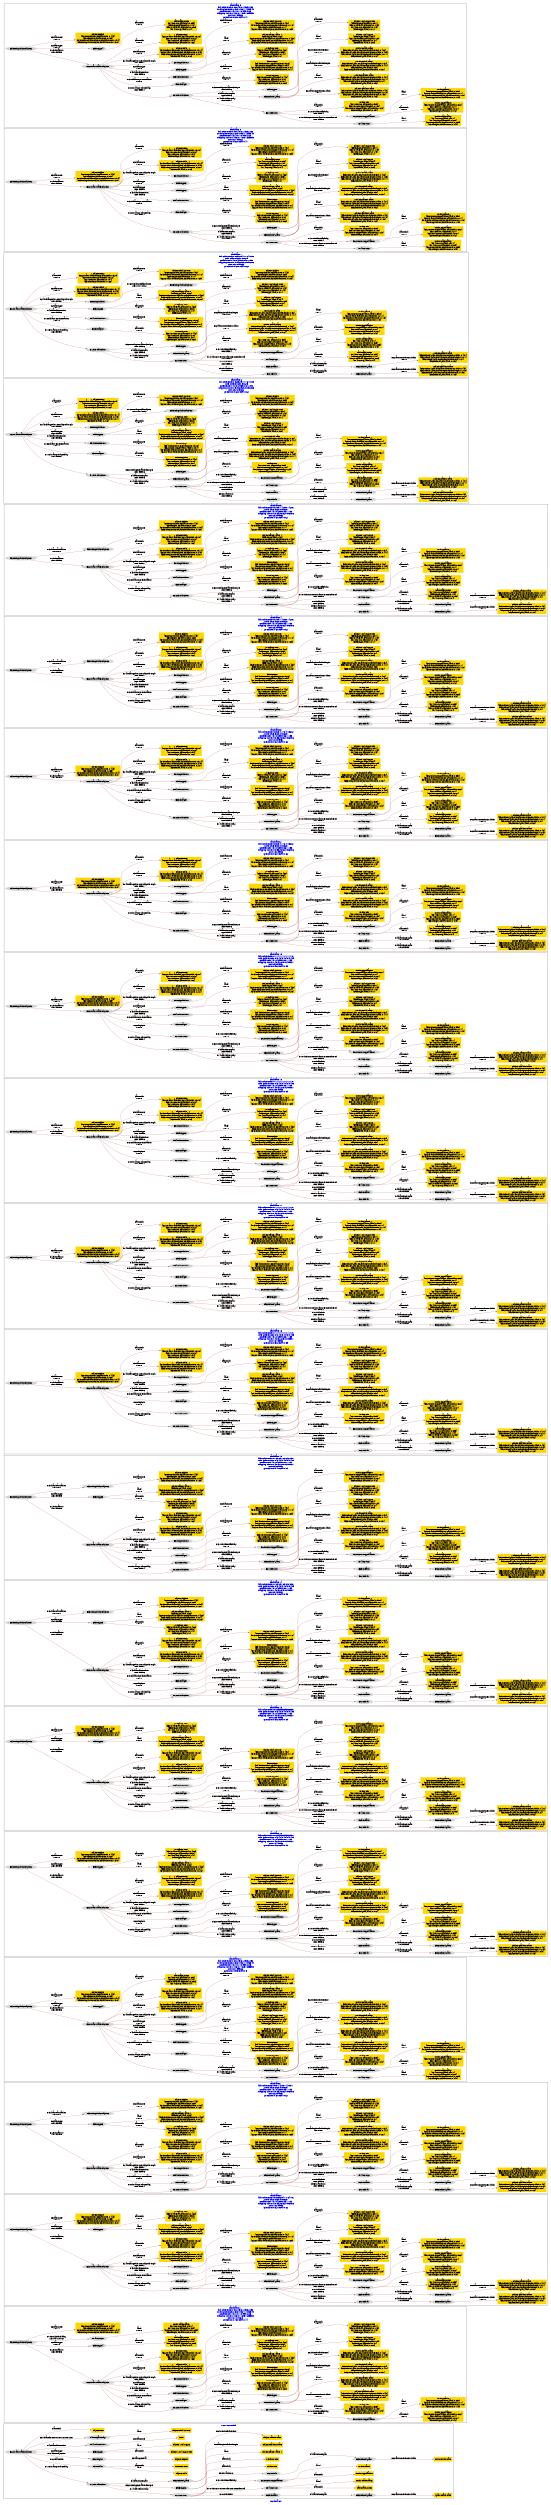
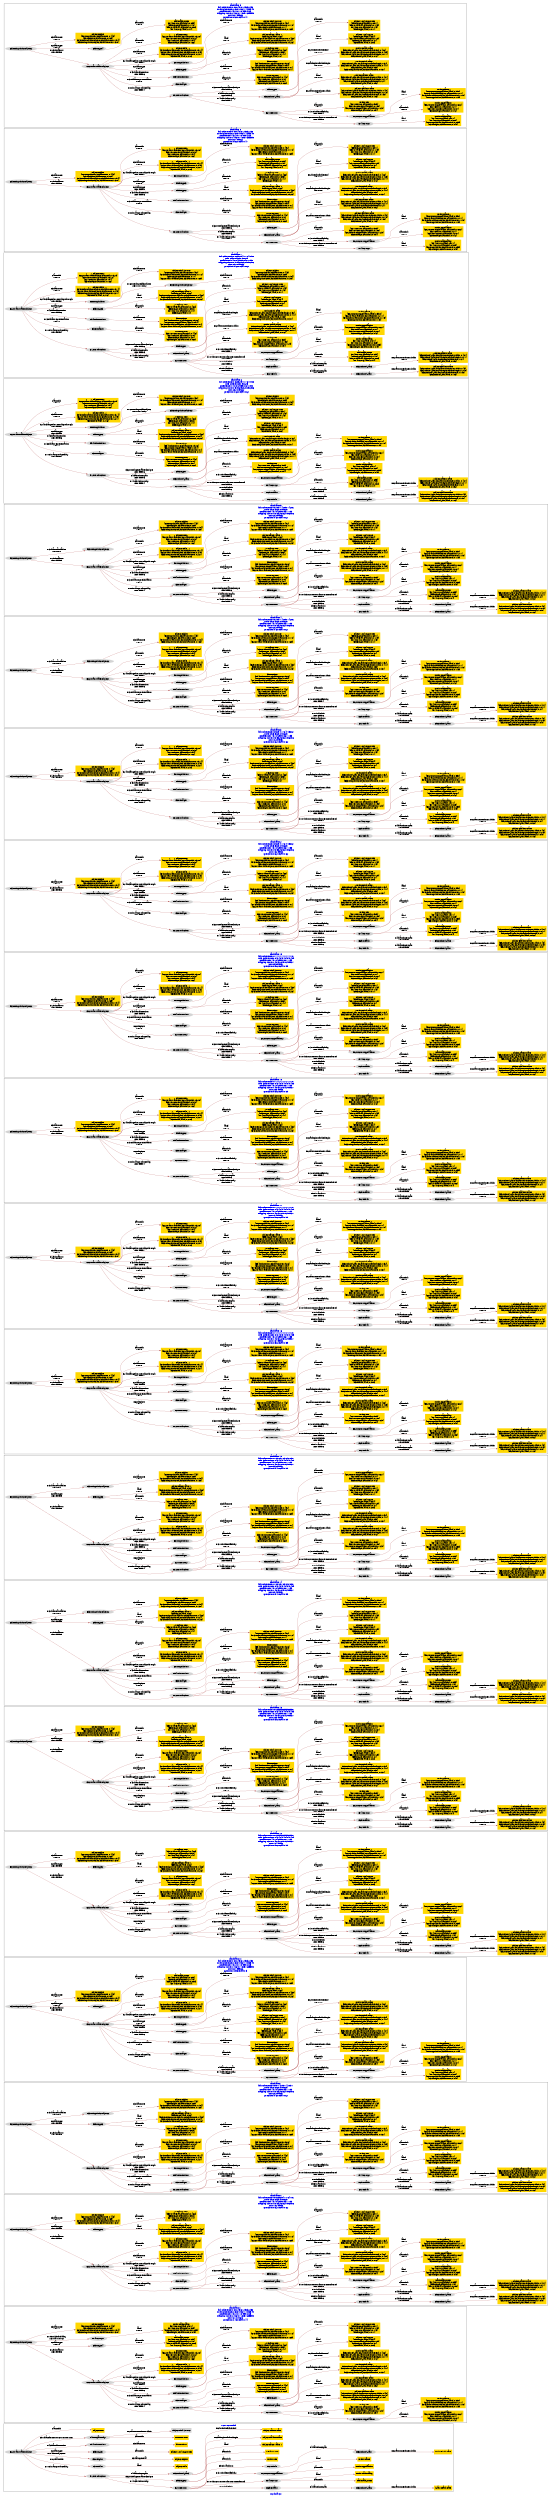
node "Object Link Source": fillcolor gold -> lightgray
edge "E40_Legal_Body1" -> "Object Link Source": label "label" -> "P82_at_some_time_within"
node "note": label "note" -> "dimensions"
node "Object Work Type": removed
edge "E38_Title1" -> "Museum URI": now "E40_Legal_Body1" -> "Museum URI"
